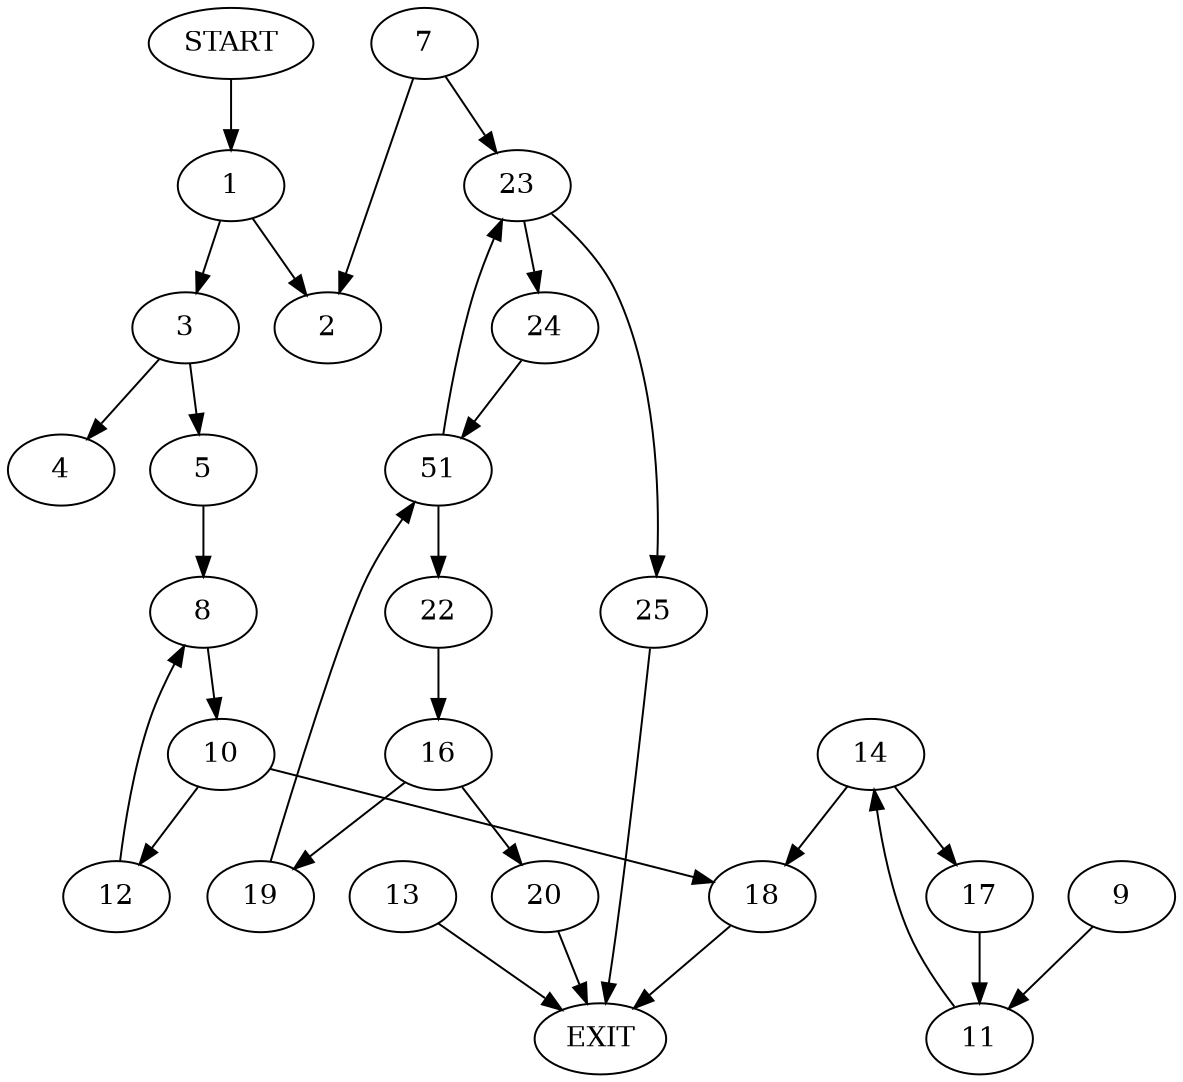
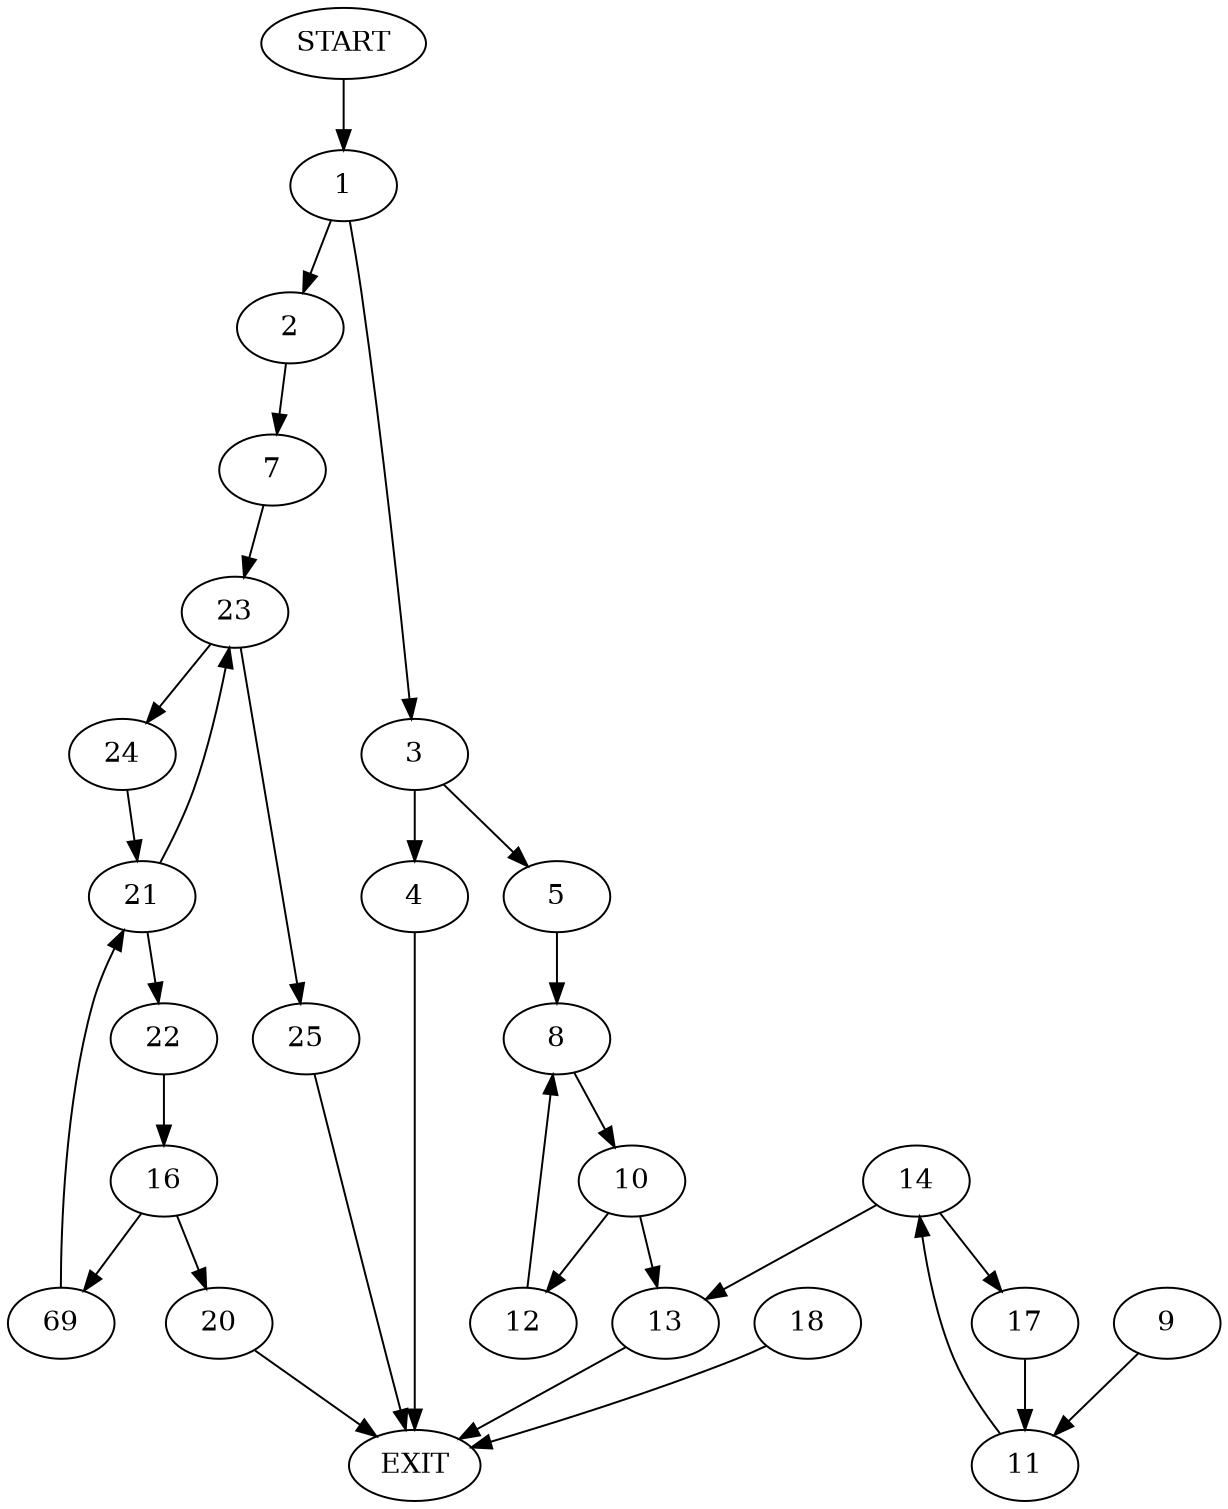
edge "7" -> "2": reversed
node "51": label "51" -> "21"
edge "14" -> "18": now "14" -> "13"
edge "10" -> "18": now "10" -> "13"
node "19": label "19" -> "69"
edge "4" -> "EXIT": added
